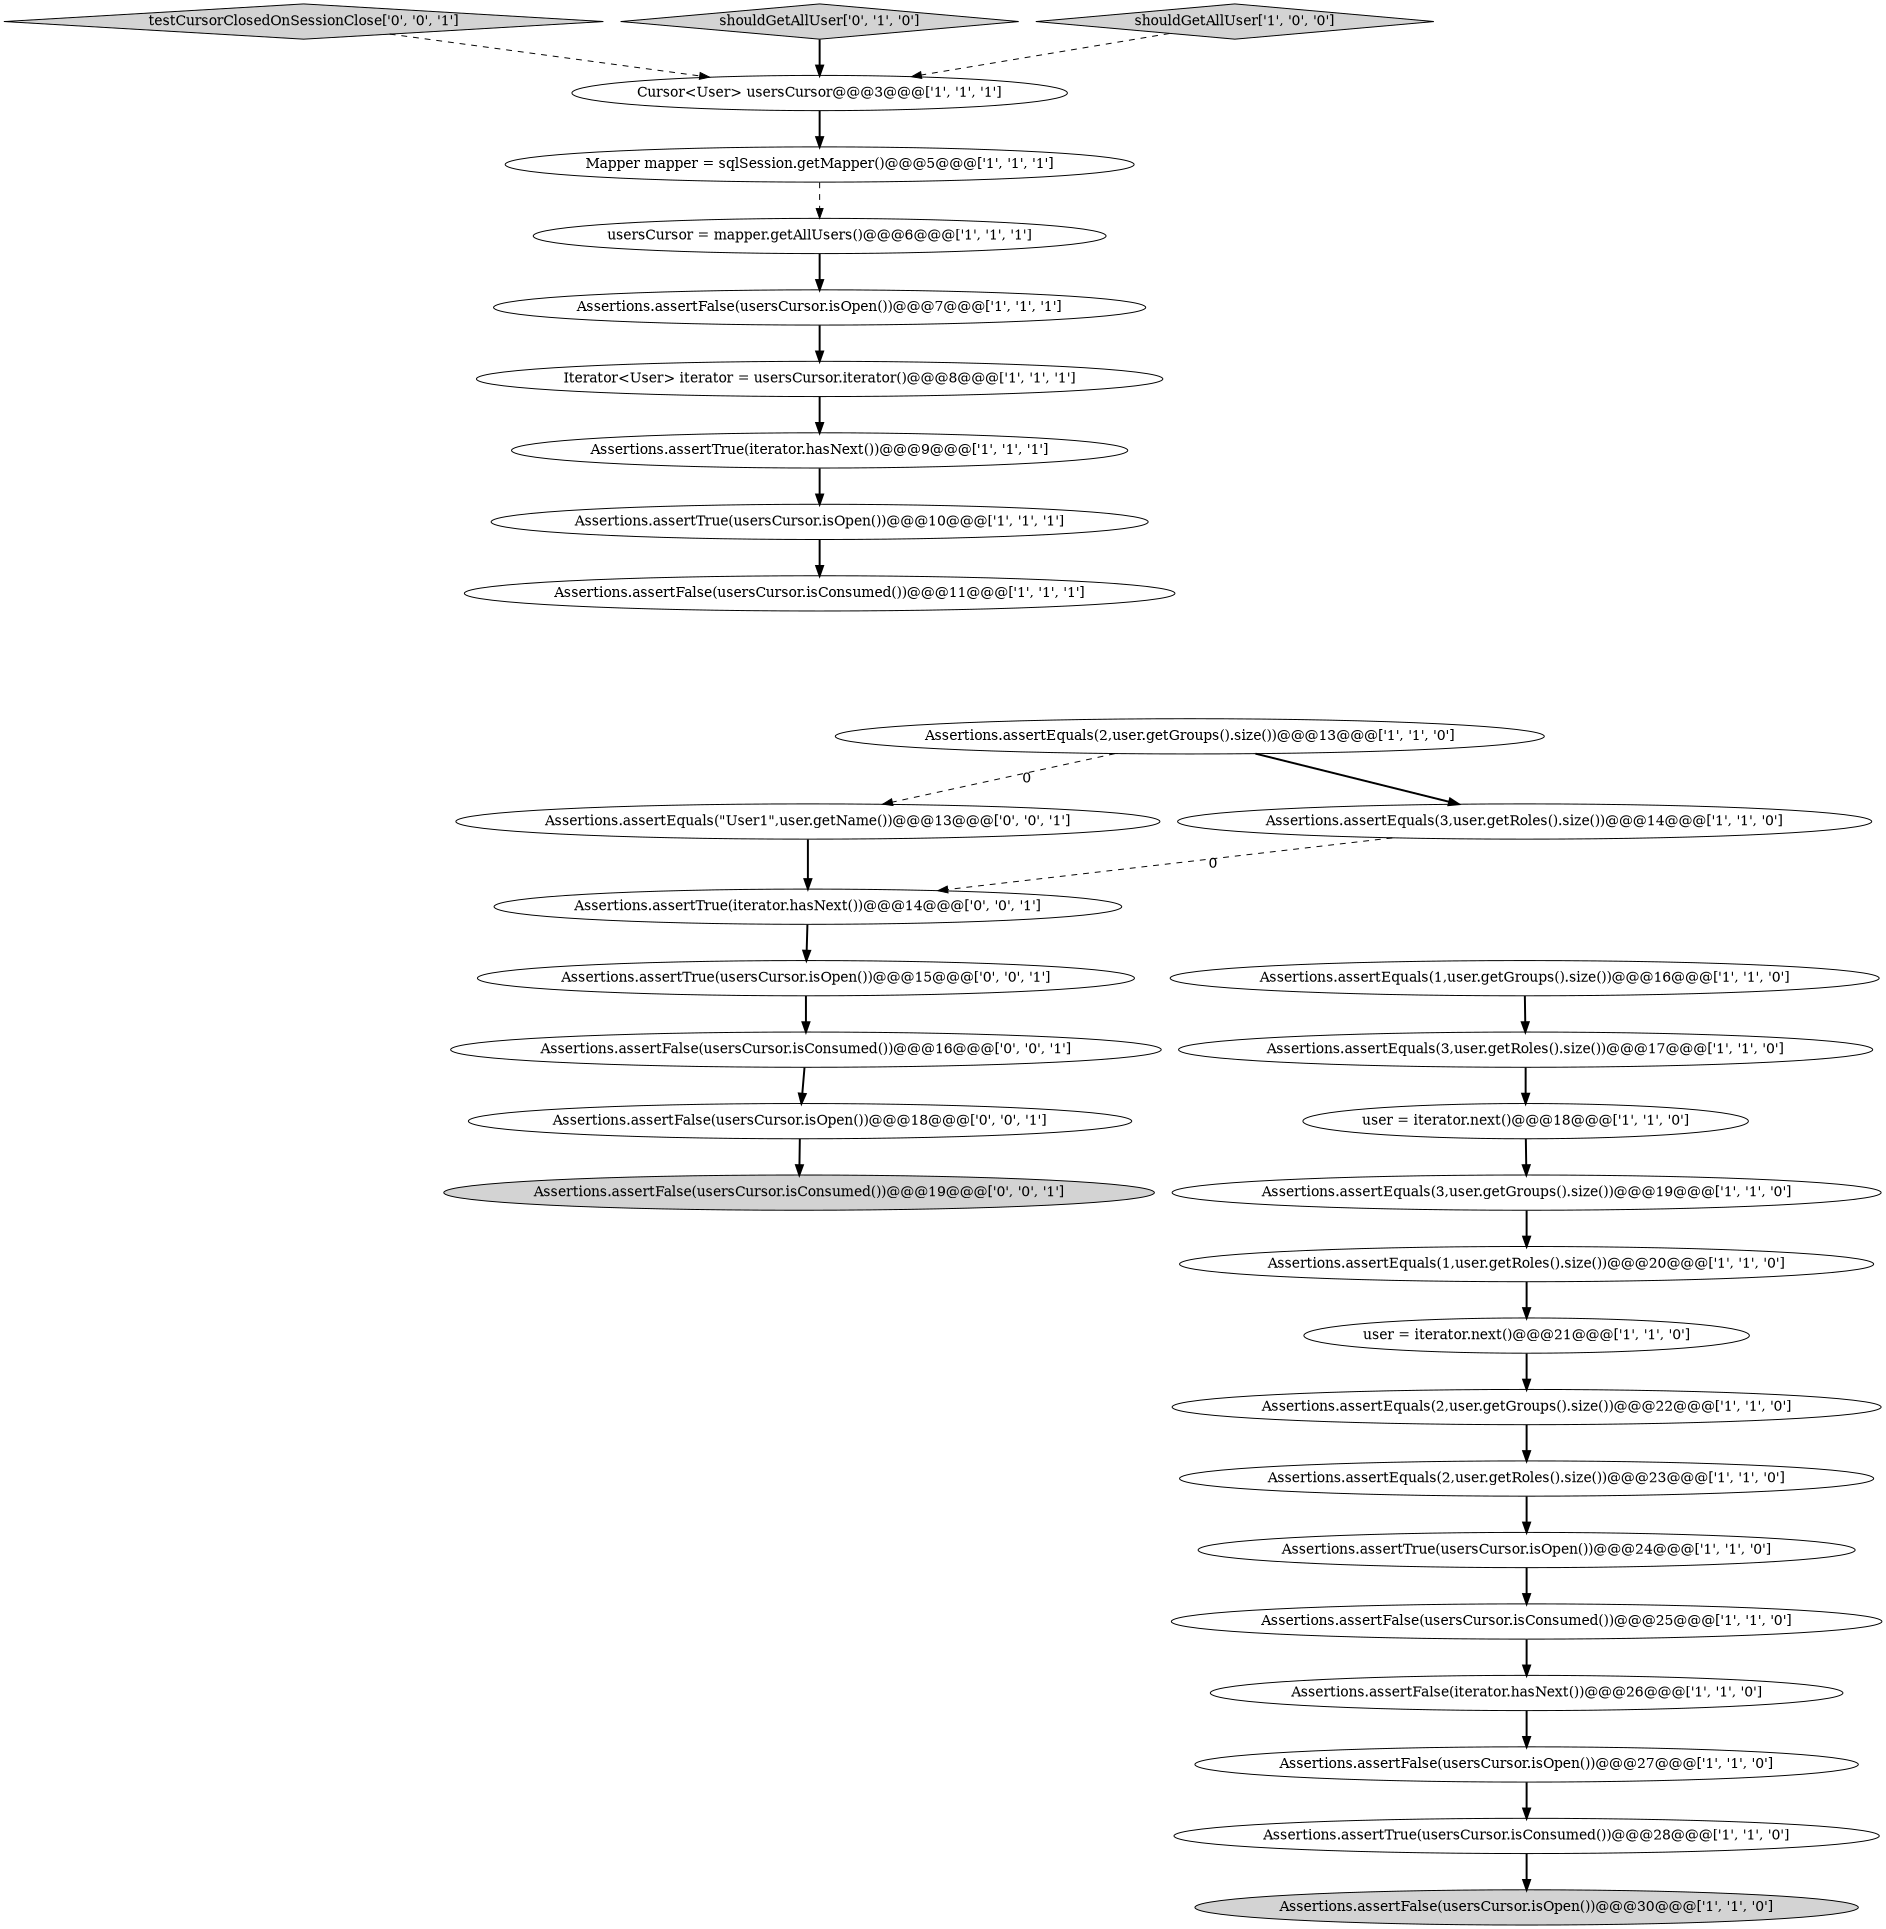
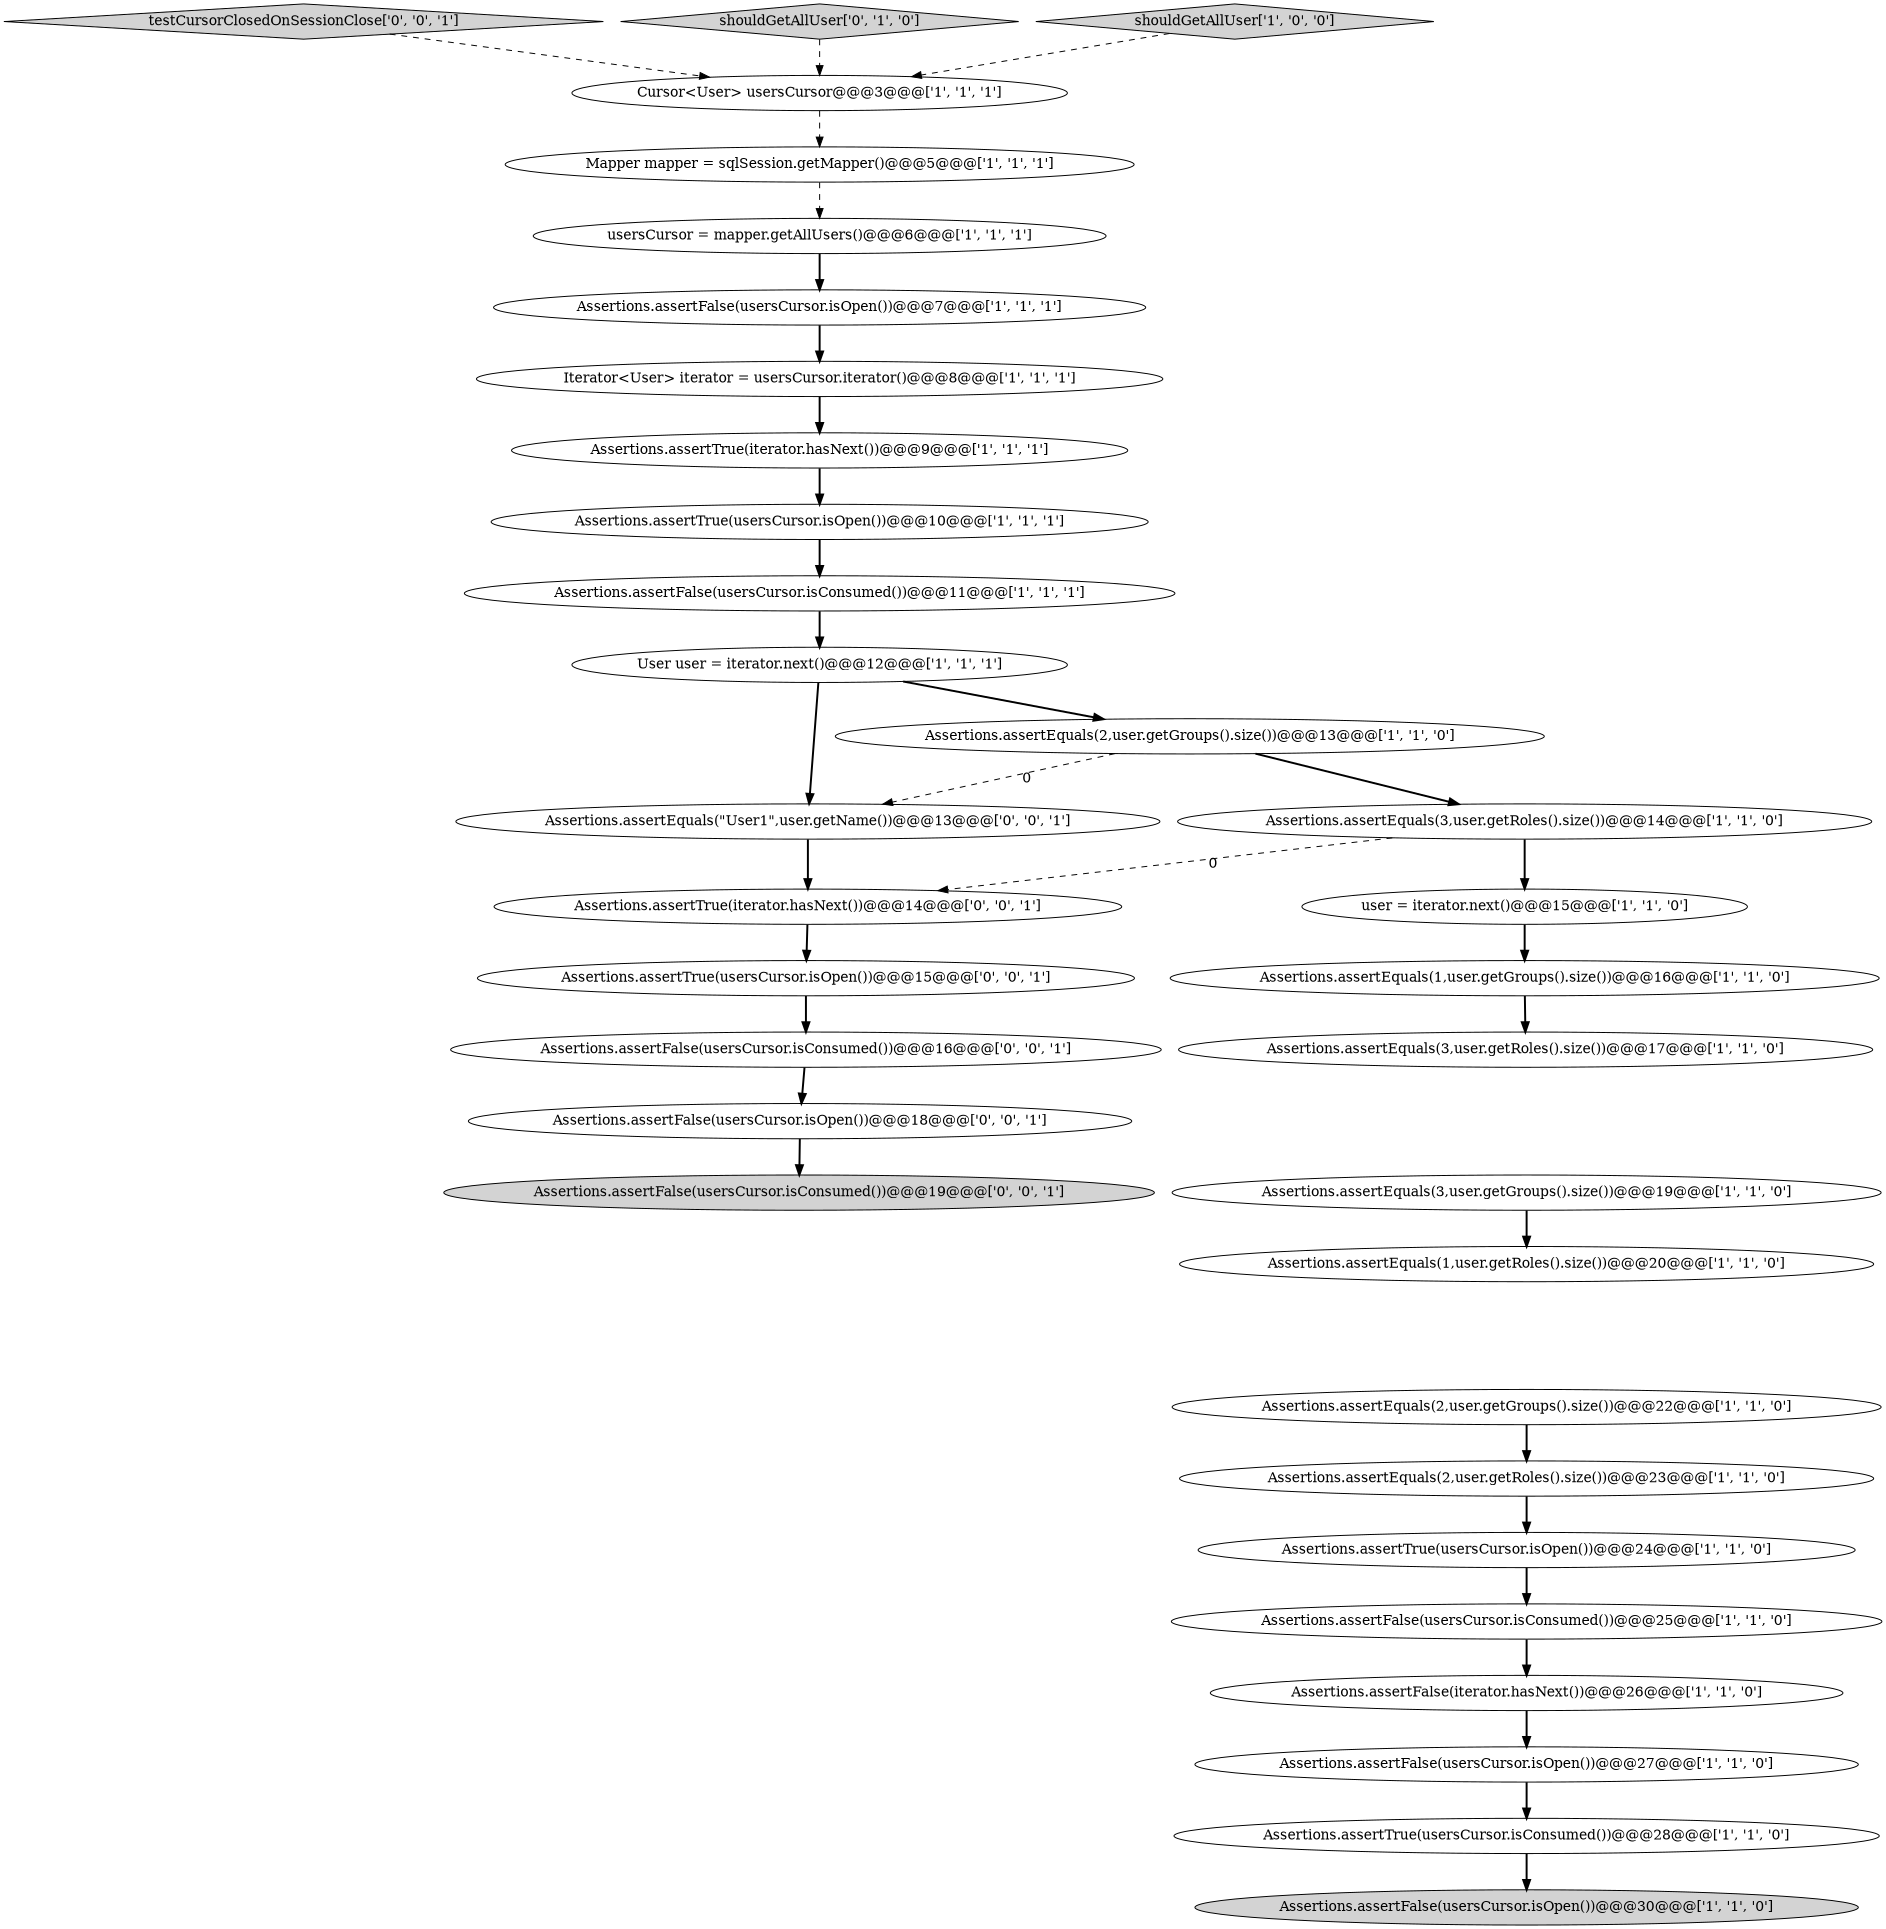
edge "shouldGetAllUser['0', '1', '0']" -> "Cursor<User> usersCursor@@@3@@@['1', '1', '1']": style bold -> dashed
edge "Cursor<User> usersCursor@@@3@@@['1', '1', '1']" -> "Mapper mapper = sqlSession.getMapper()@@@5@@@['1', '1', '1']": style bold -> dashed
node "User user = iterator.next()@@@12@@@['1', '1', '1']": added
node "user = iterator.next()@@@15@@@['1', '1', '0']": added
node "user = iterator.next()@@@18@@@['1', '1', '0']": removed
node "user = iterator.next()@@@21@@@['1', '1', '0']": removed
